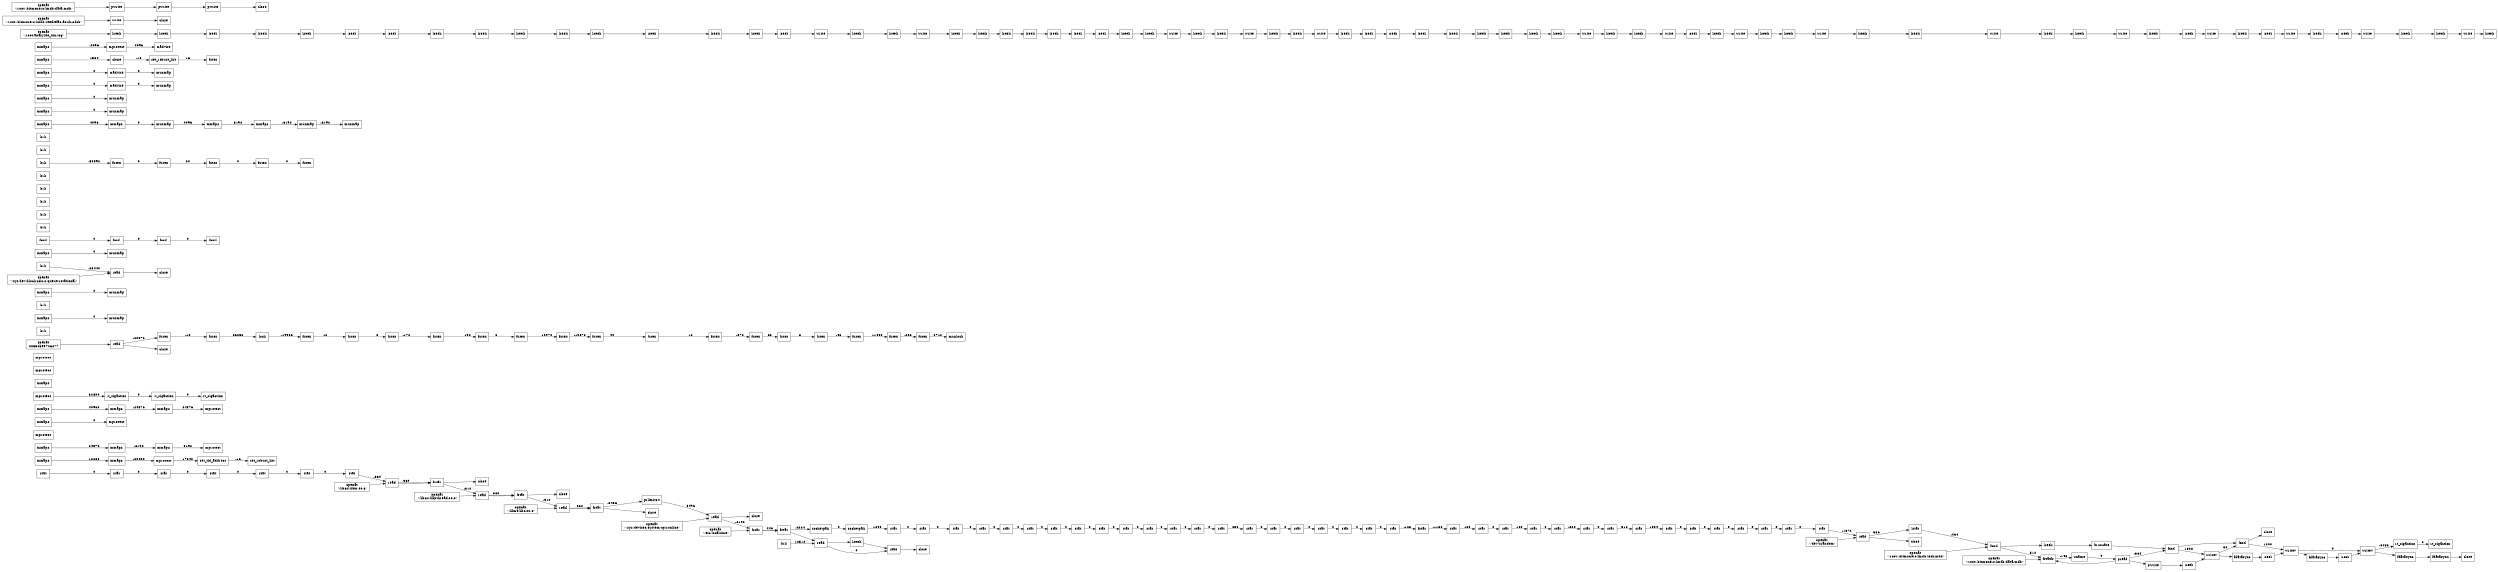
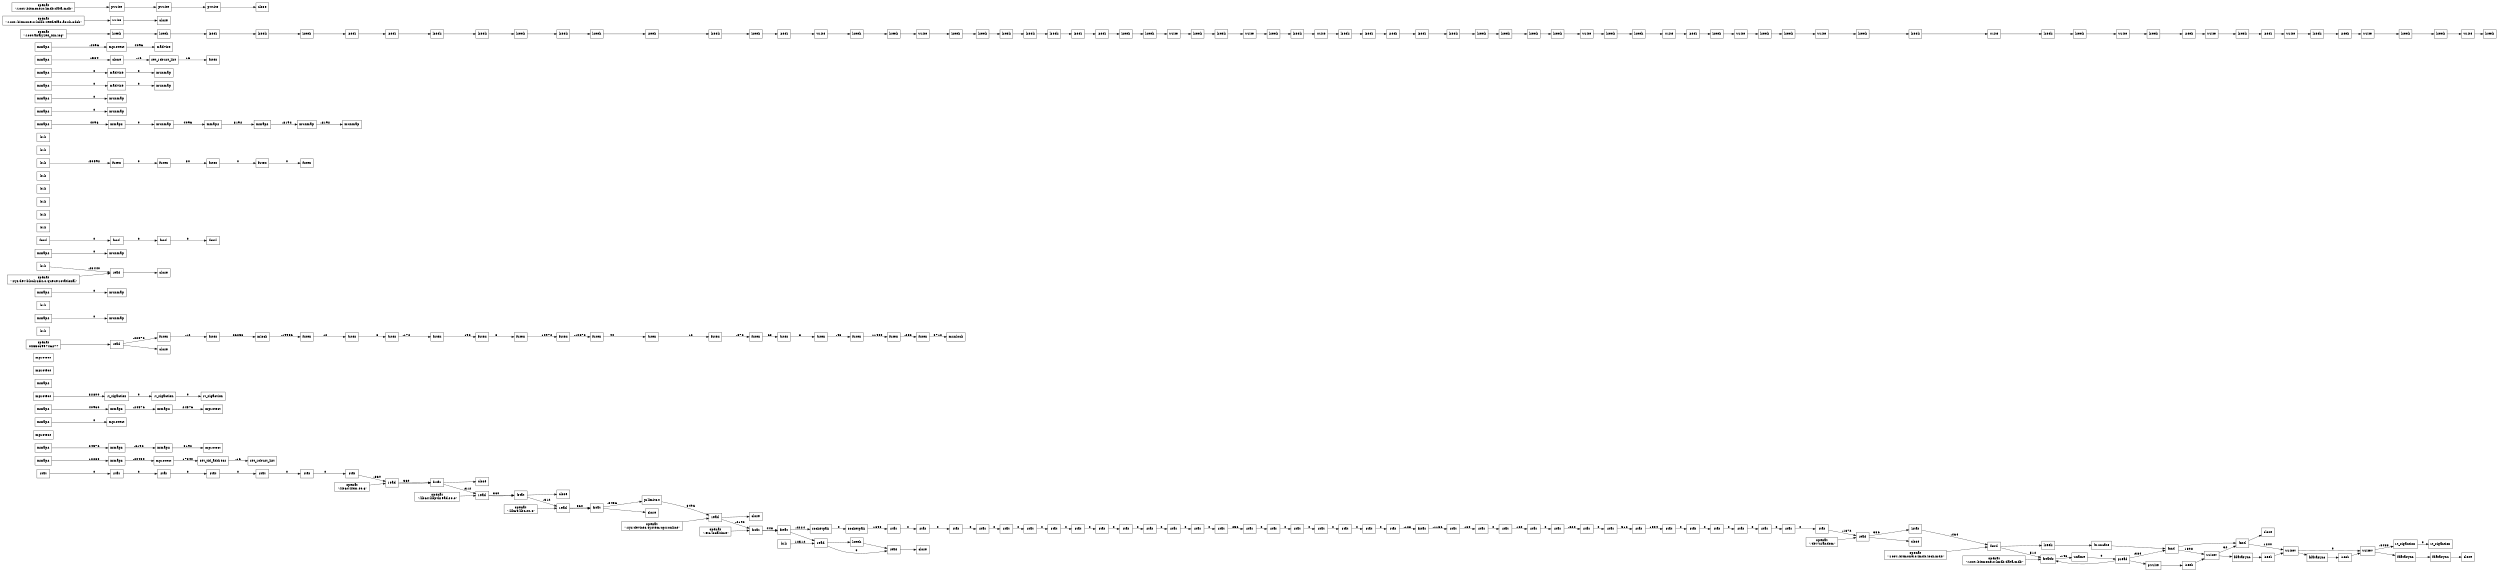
node "lock": label "lock" -> "mlock"
